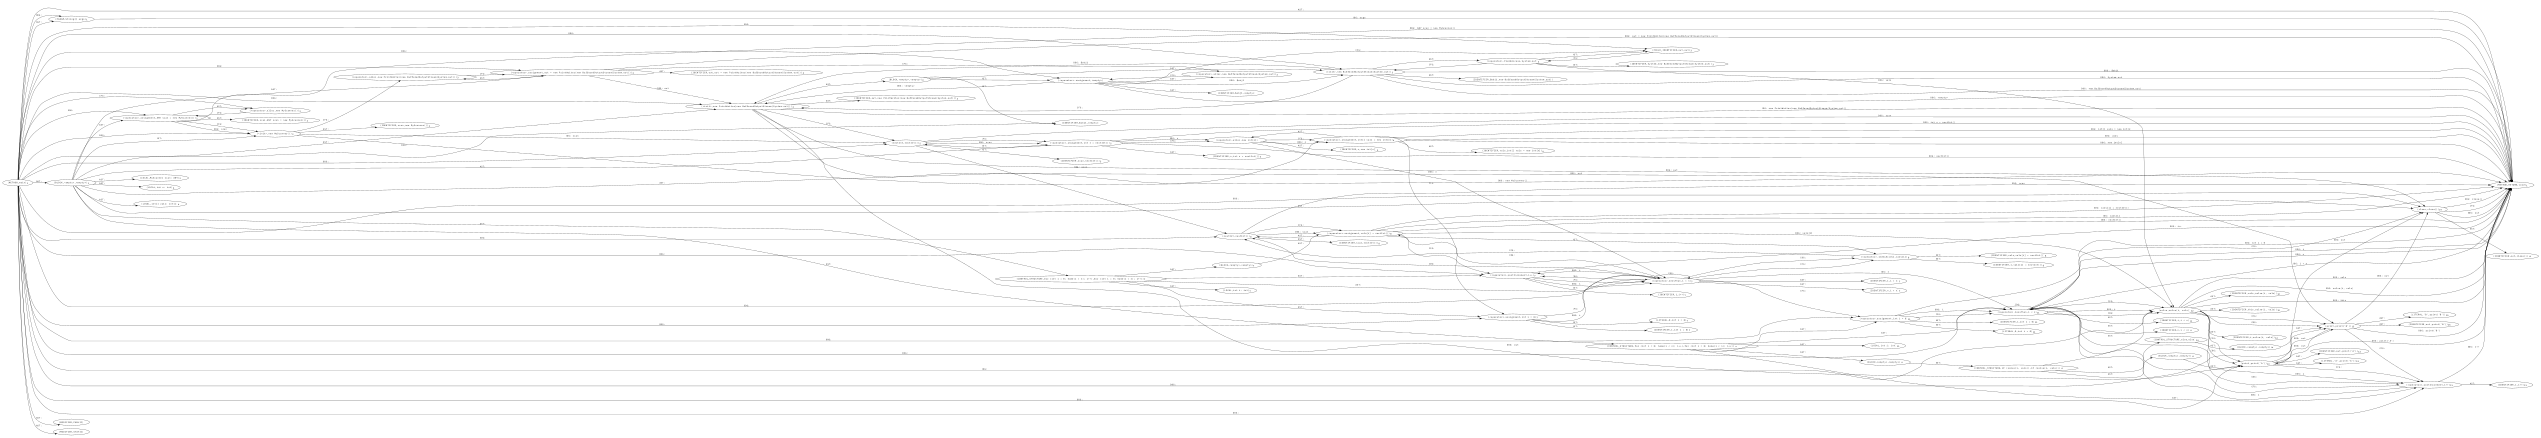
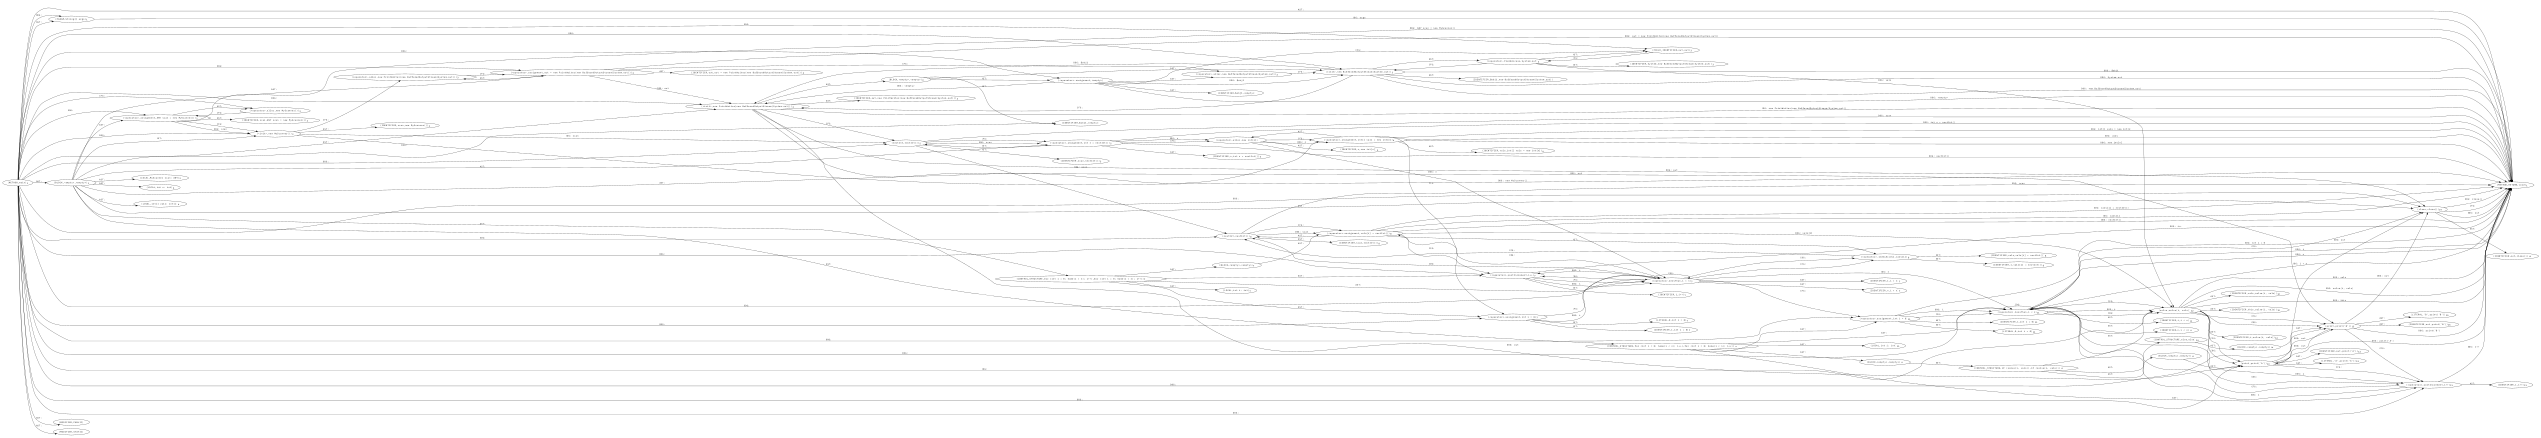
edge "(<operator>.alloc,new BufferedOutputStream(System.out))" -> "(<operator>.assignment,<empty>)": now "(<operator>.alloc,new BufferedOutputStream(System.out))" -> "(<init>,new BufferedOutputStream(System.out))"
